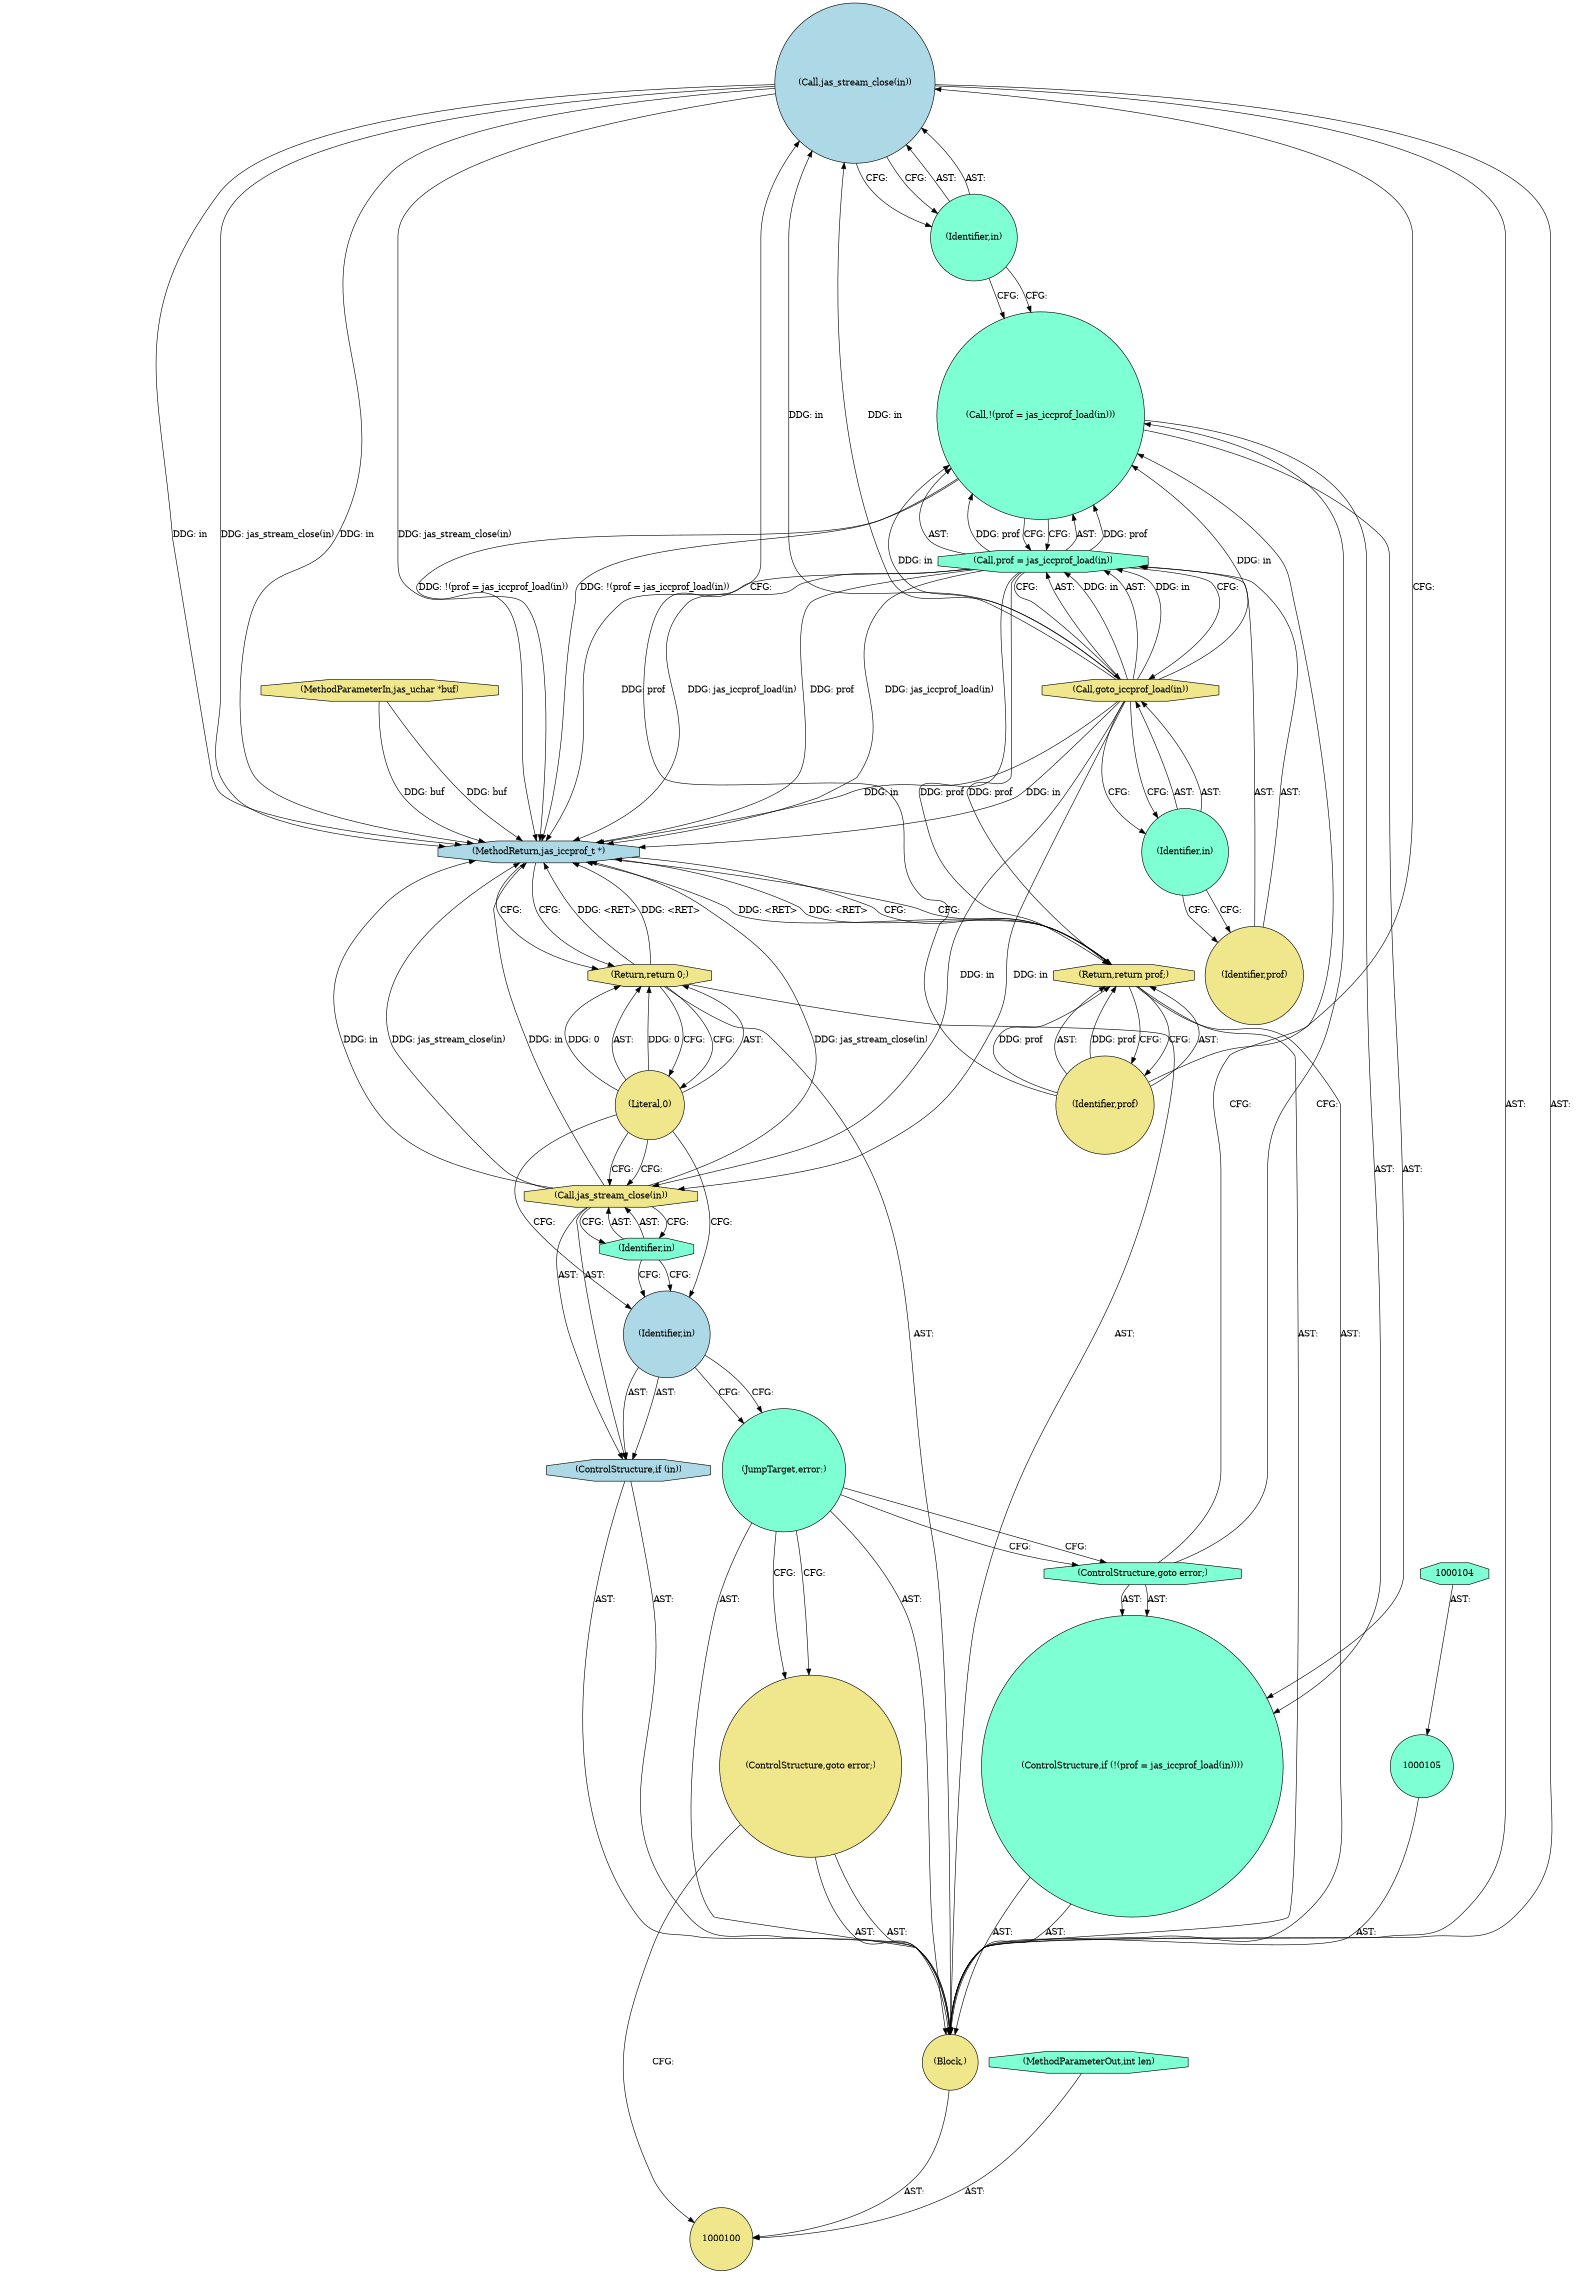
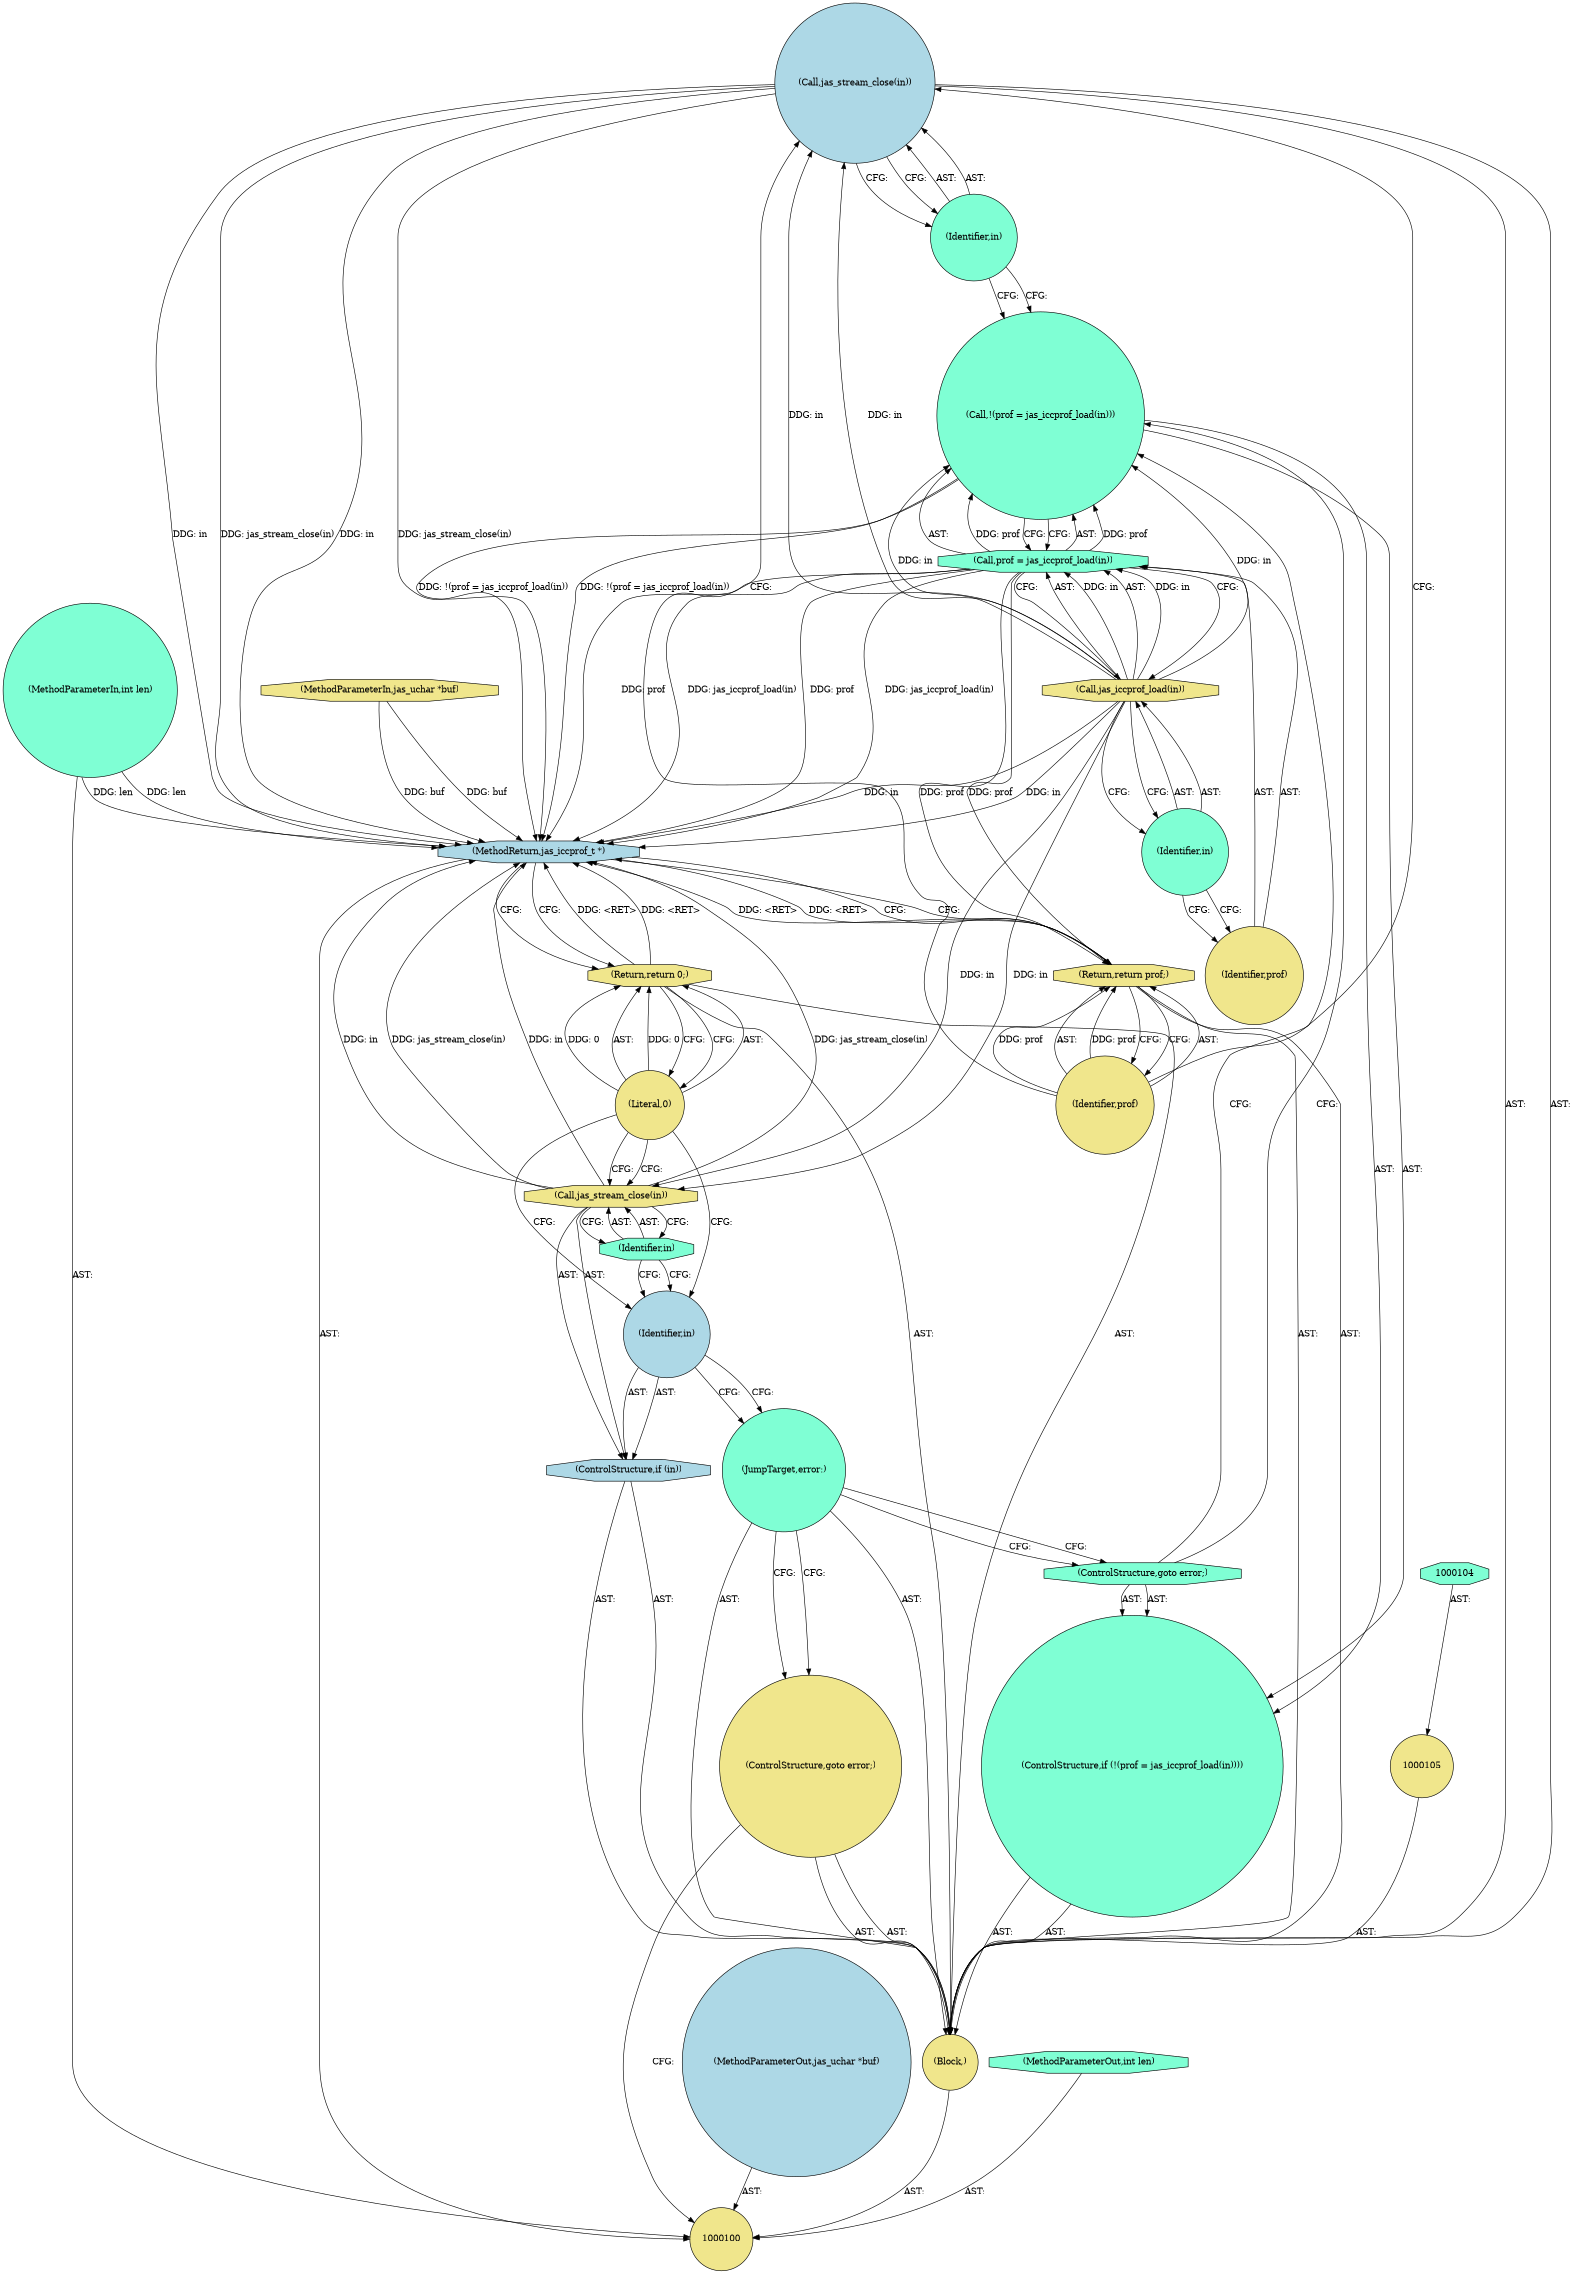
node "(MethodParameterIn,int len)": added
node "(Call,goto_iccprof_load(in))": label "(Call,goto_iccprof_load(in))" -> "(Call,jas_iccprof_load(in))"
edge "(MethodReturn,jas_iccprof_t *)" -> "1000100": added, label "AST:"
node "1000105": fillcolor aquamarine -> khaki
node "(MethodParameterOut,jas_uchar *buf)": added
